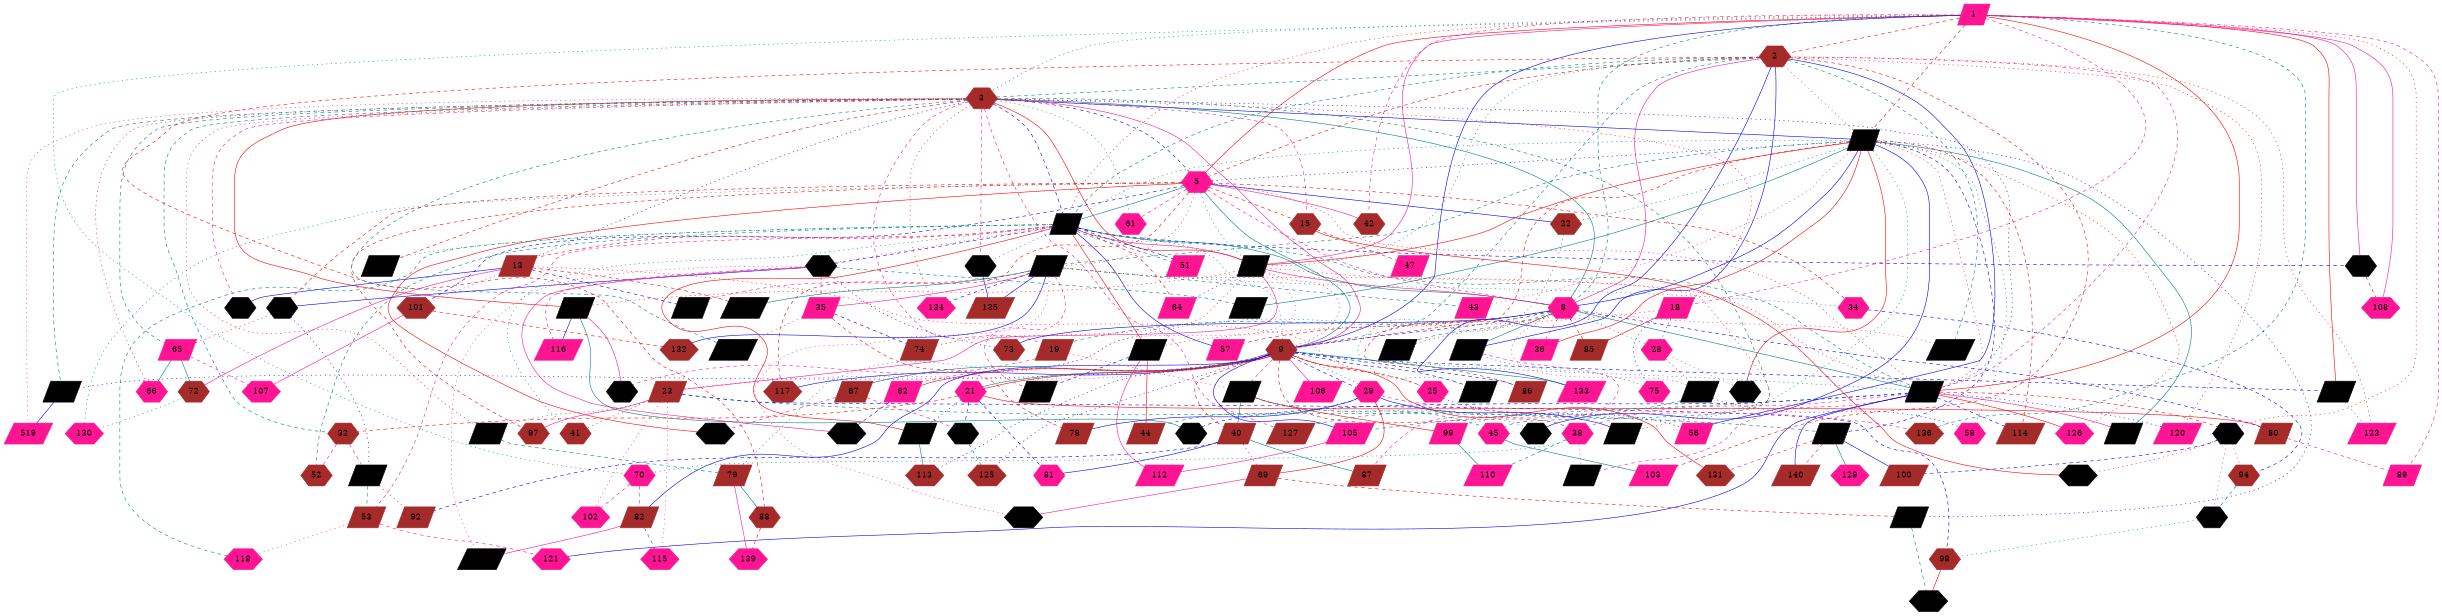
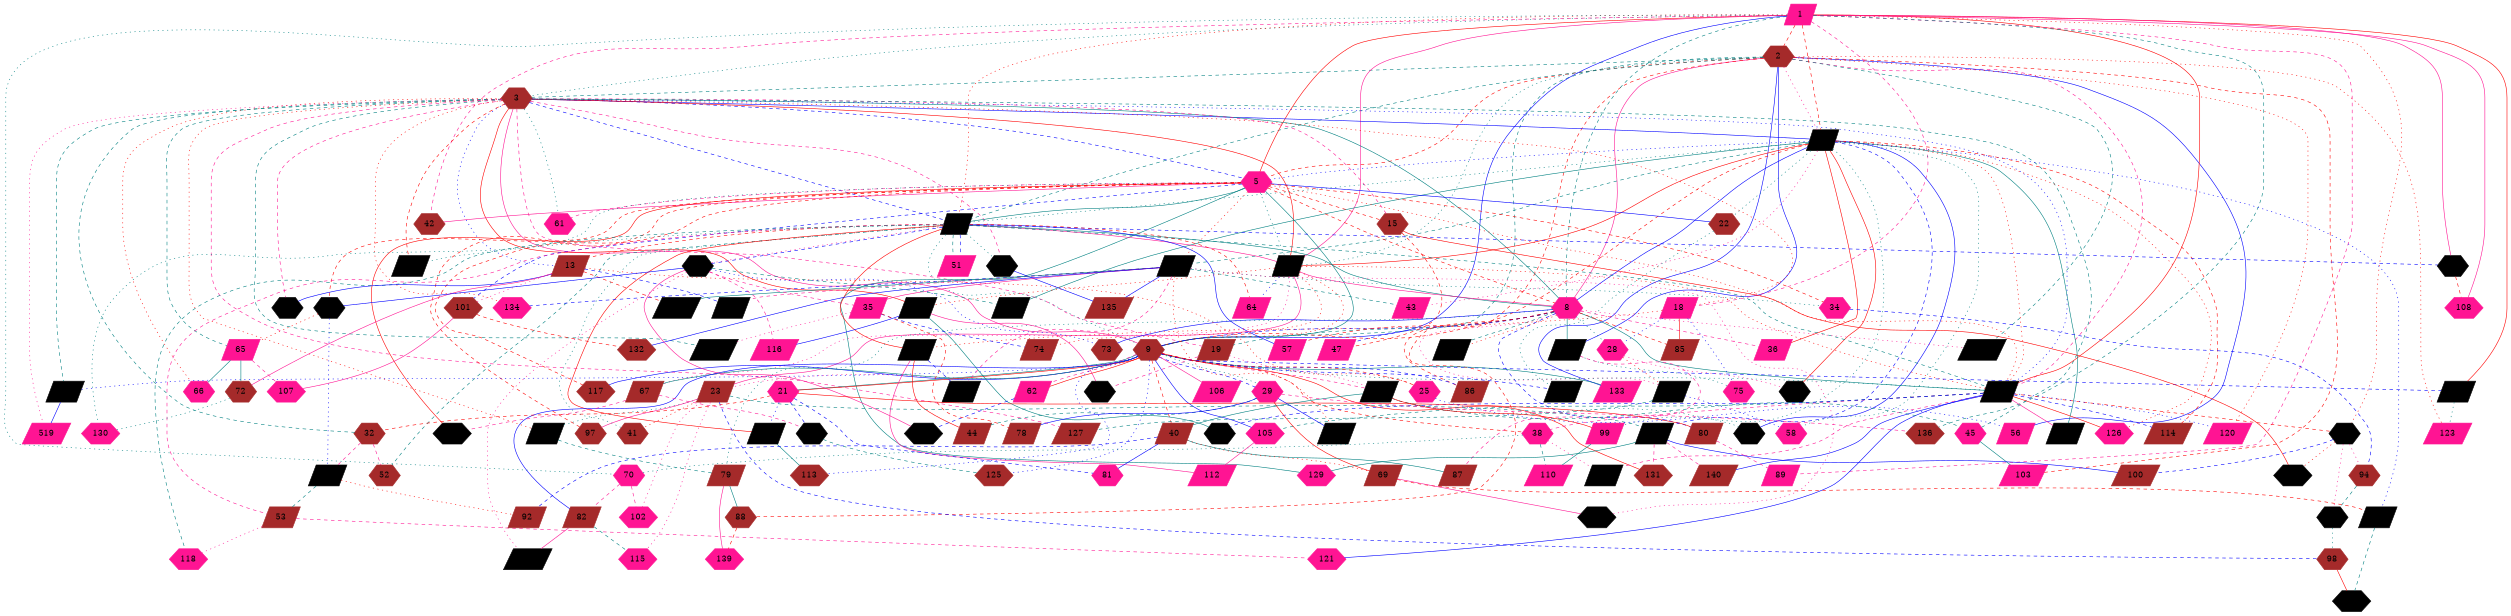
edge "5" -- "8": color deeppink -> red
edge "8" -- "47": added
edge "5" -- "129": added
node "105": shape parallelogram -> hexagon
